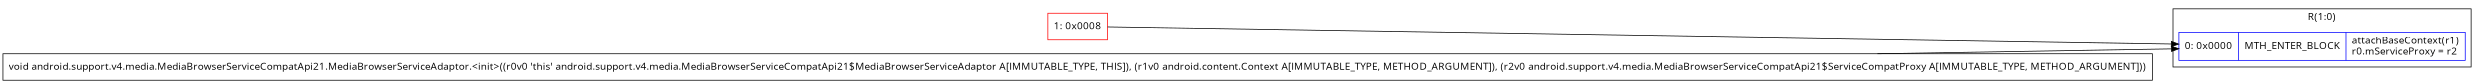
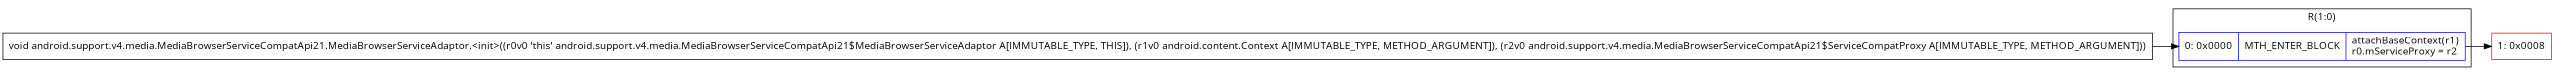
edge "1: 0x0008" -> "0: 0x0000": reversed
